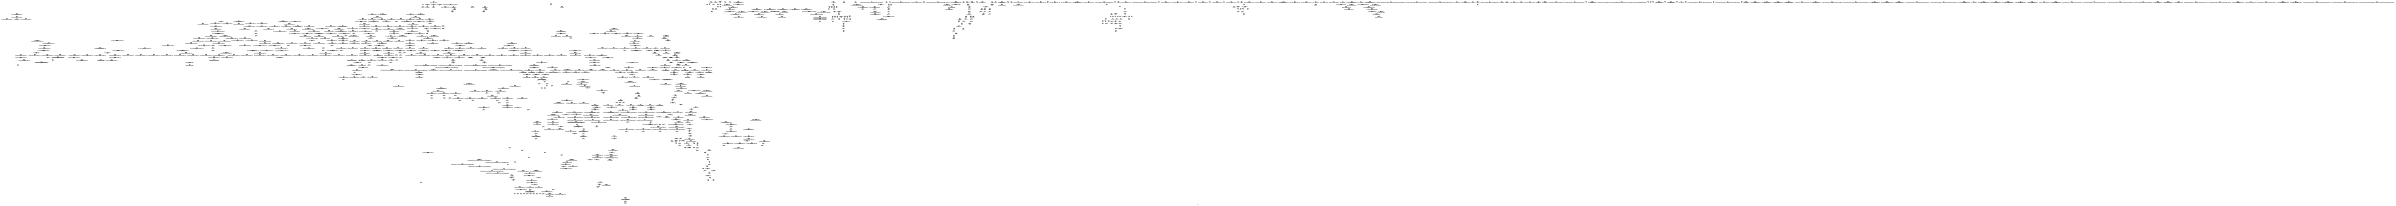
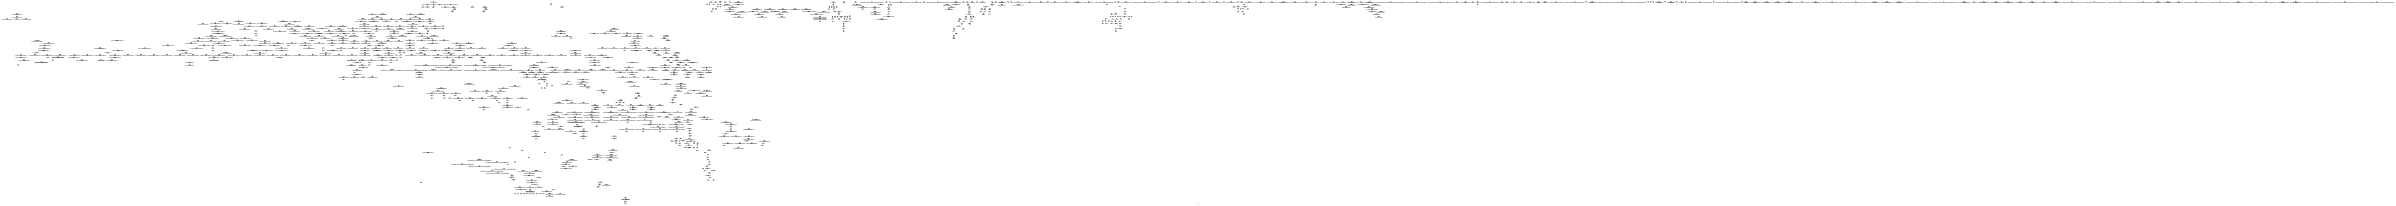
node "NodeID: 509": removed
